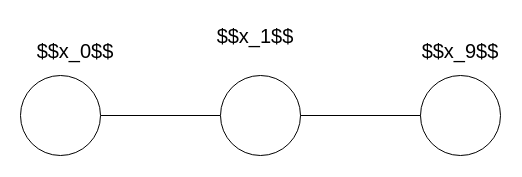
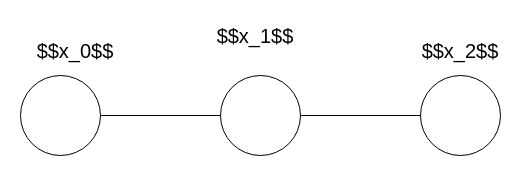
node "$$x_9$$": label "$$x_9$$" -> "$$x_2$$"
